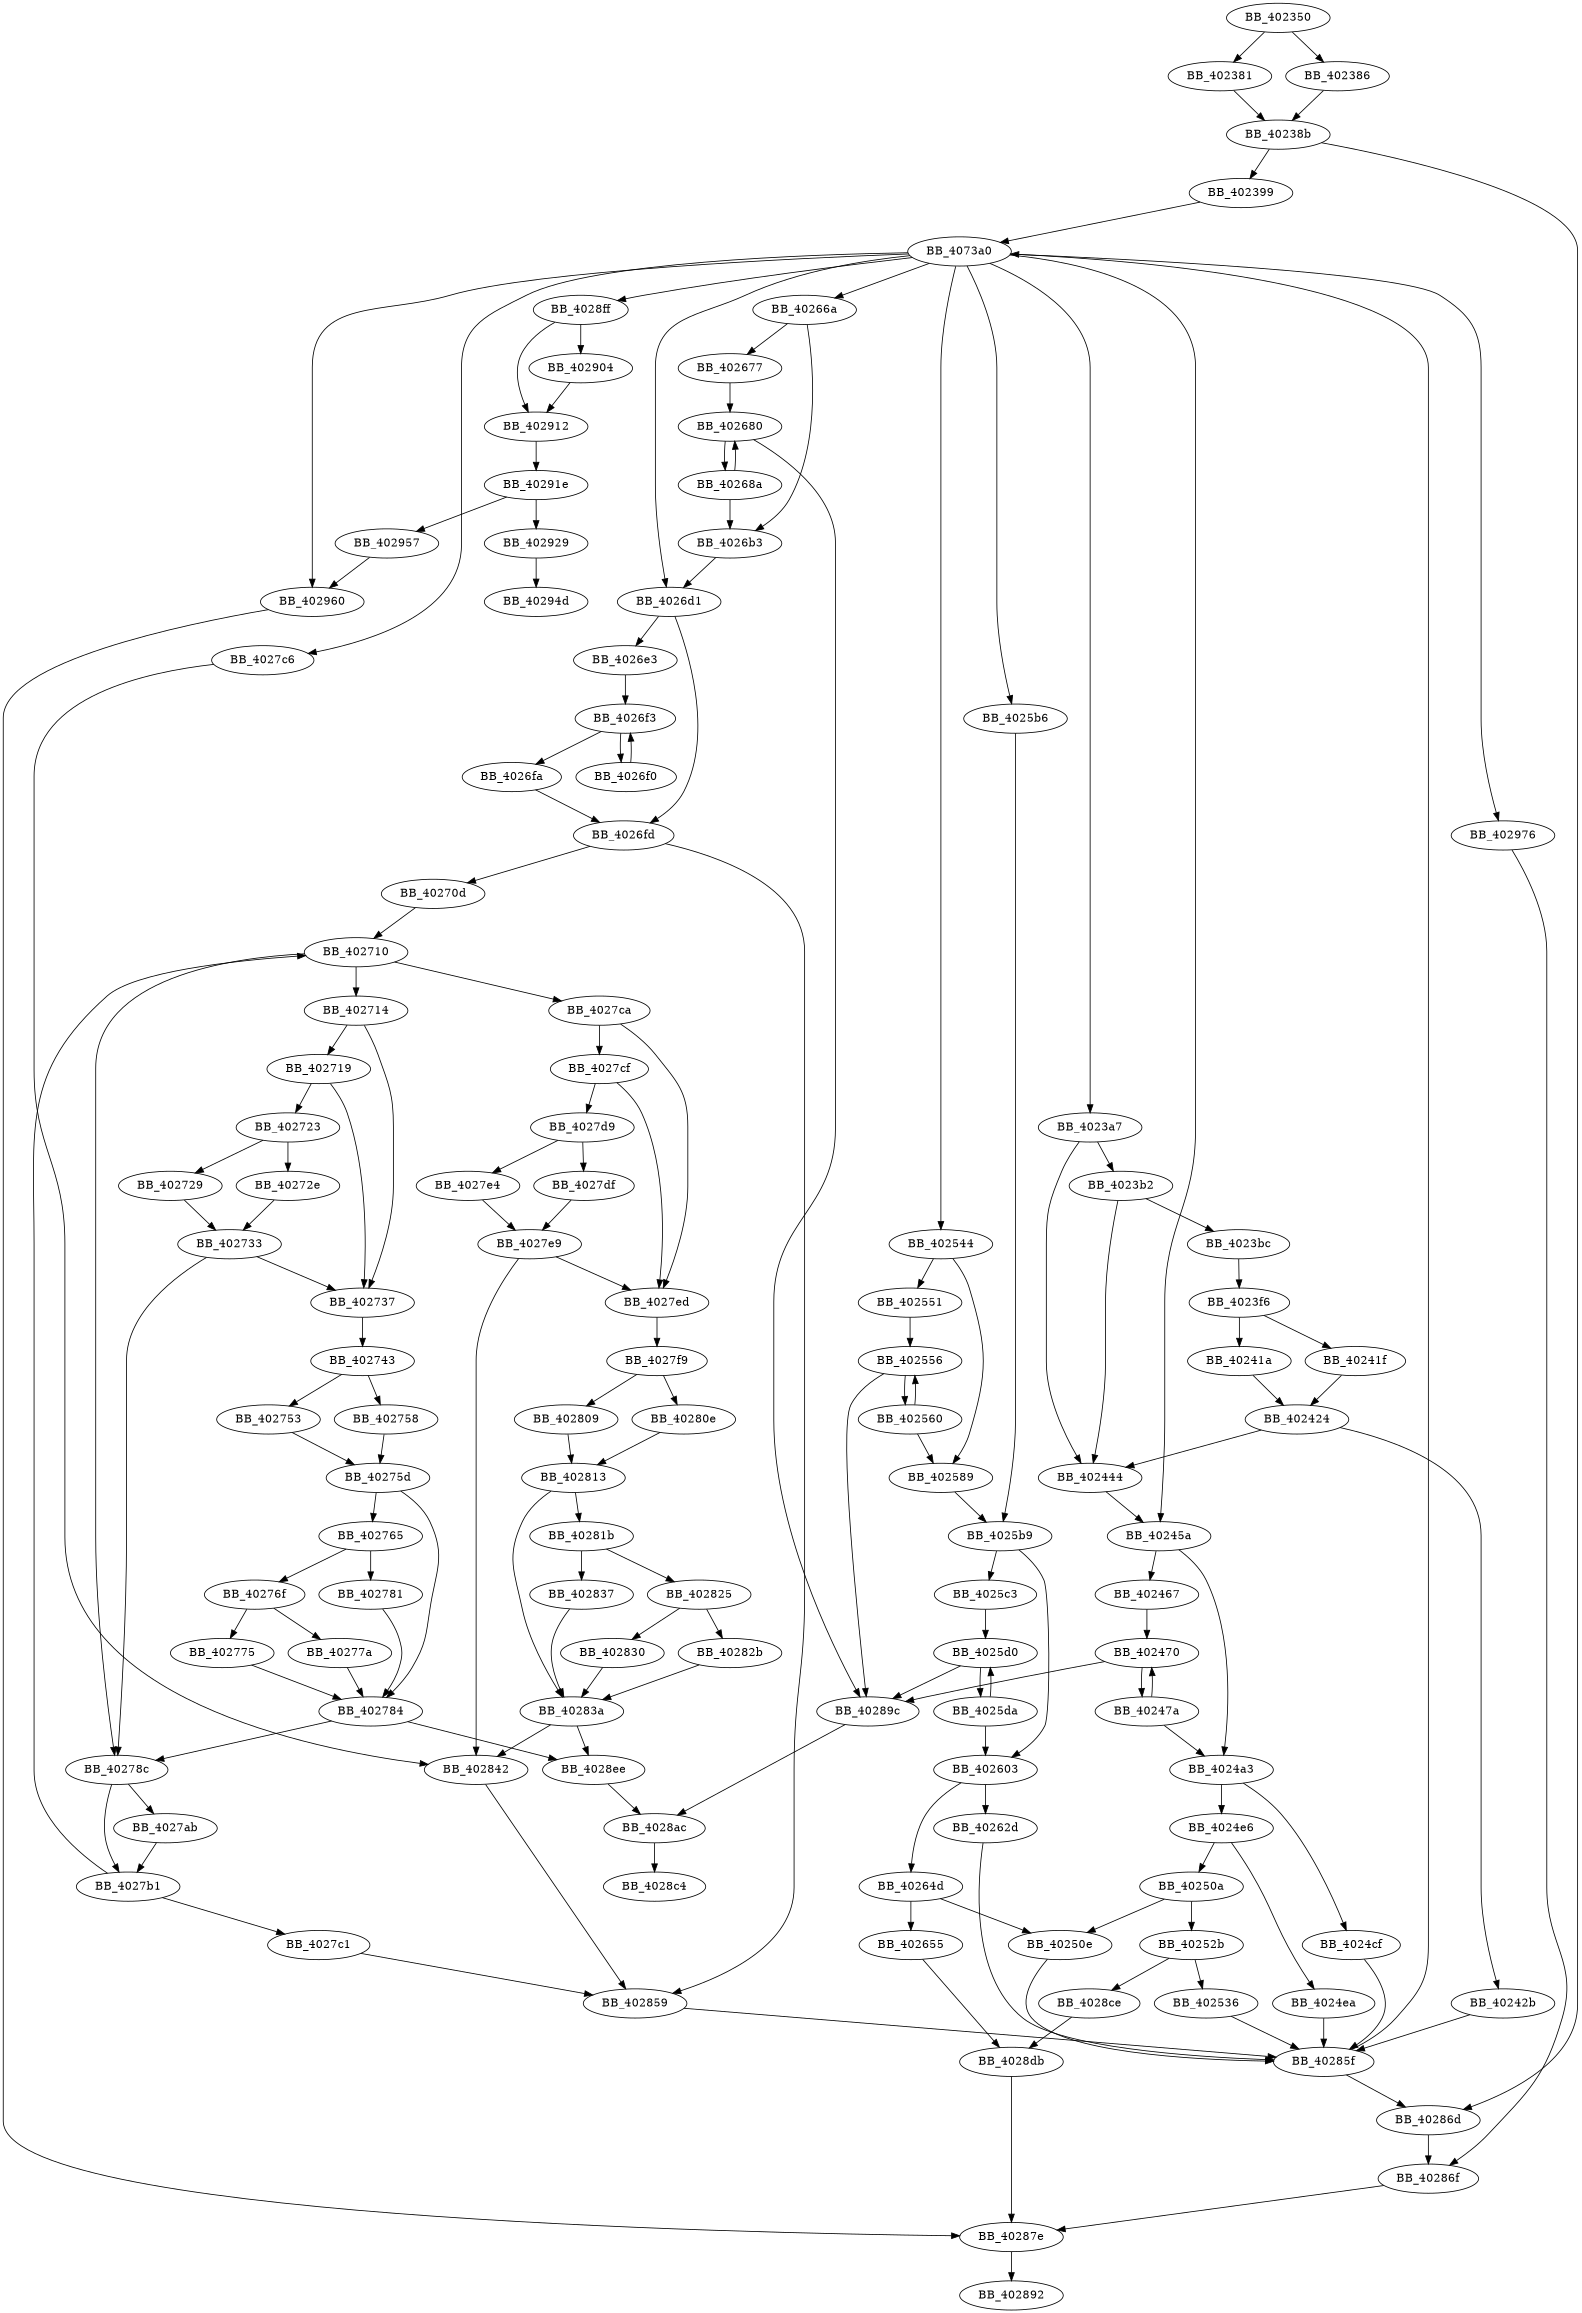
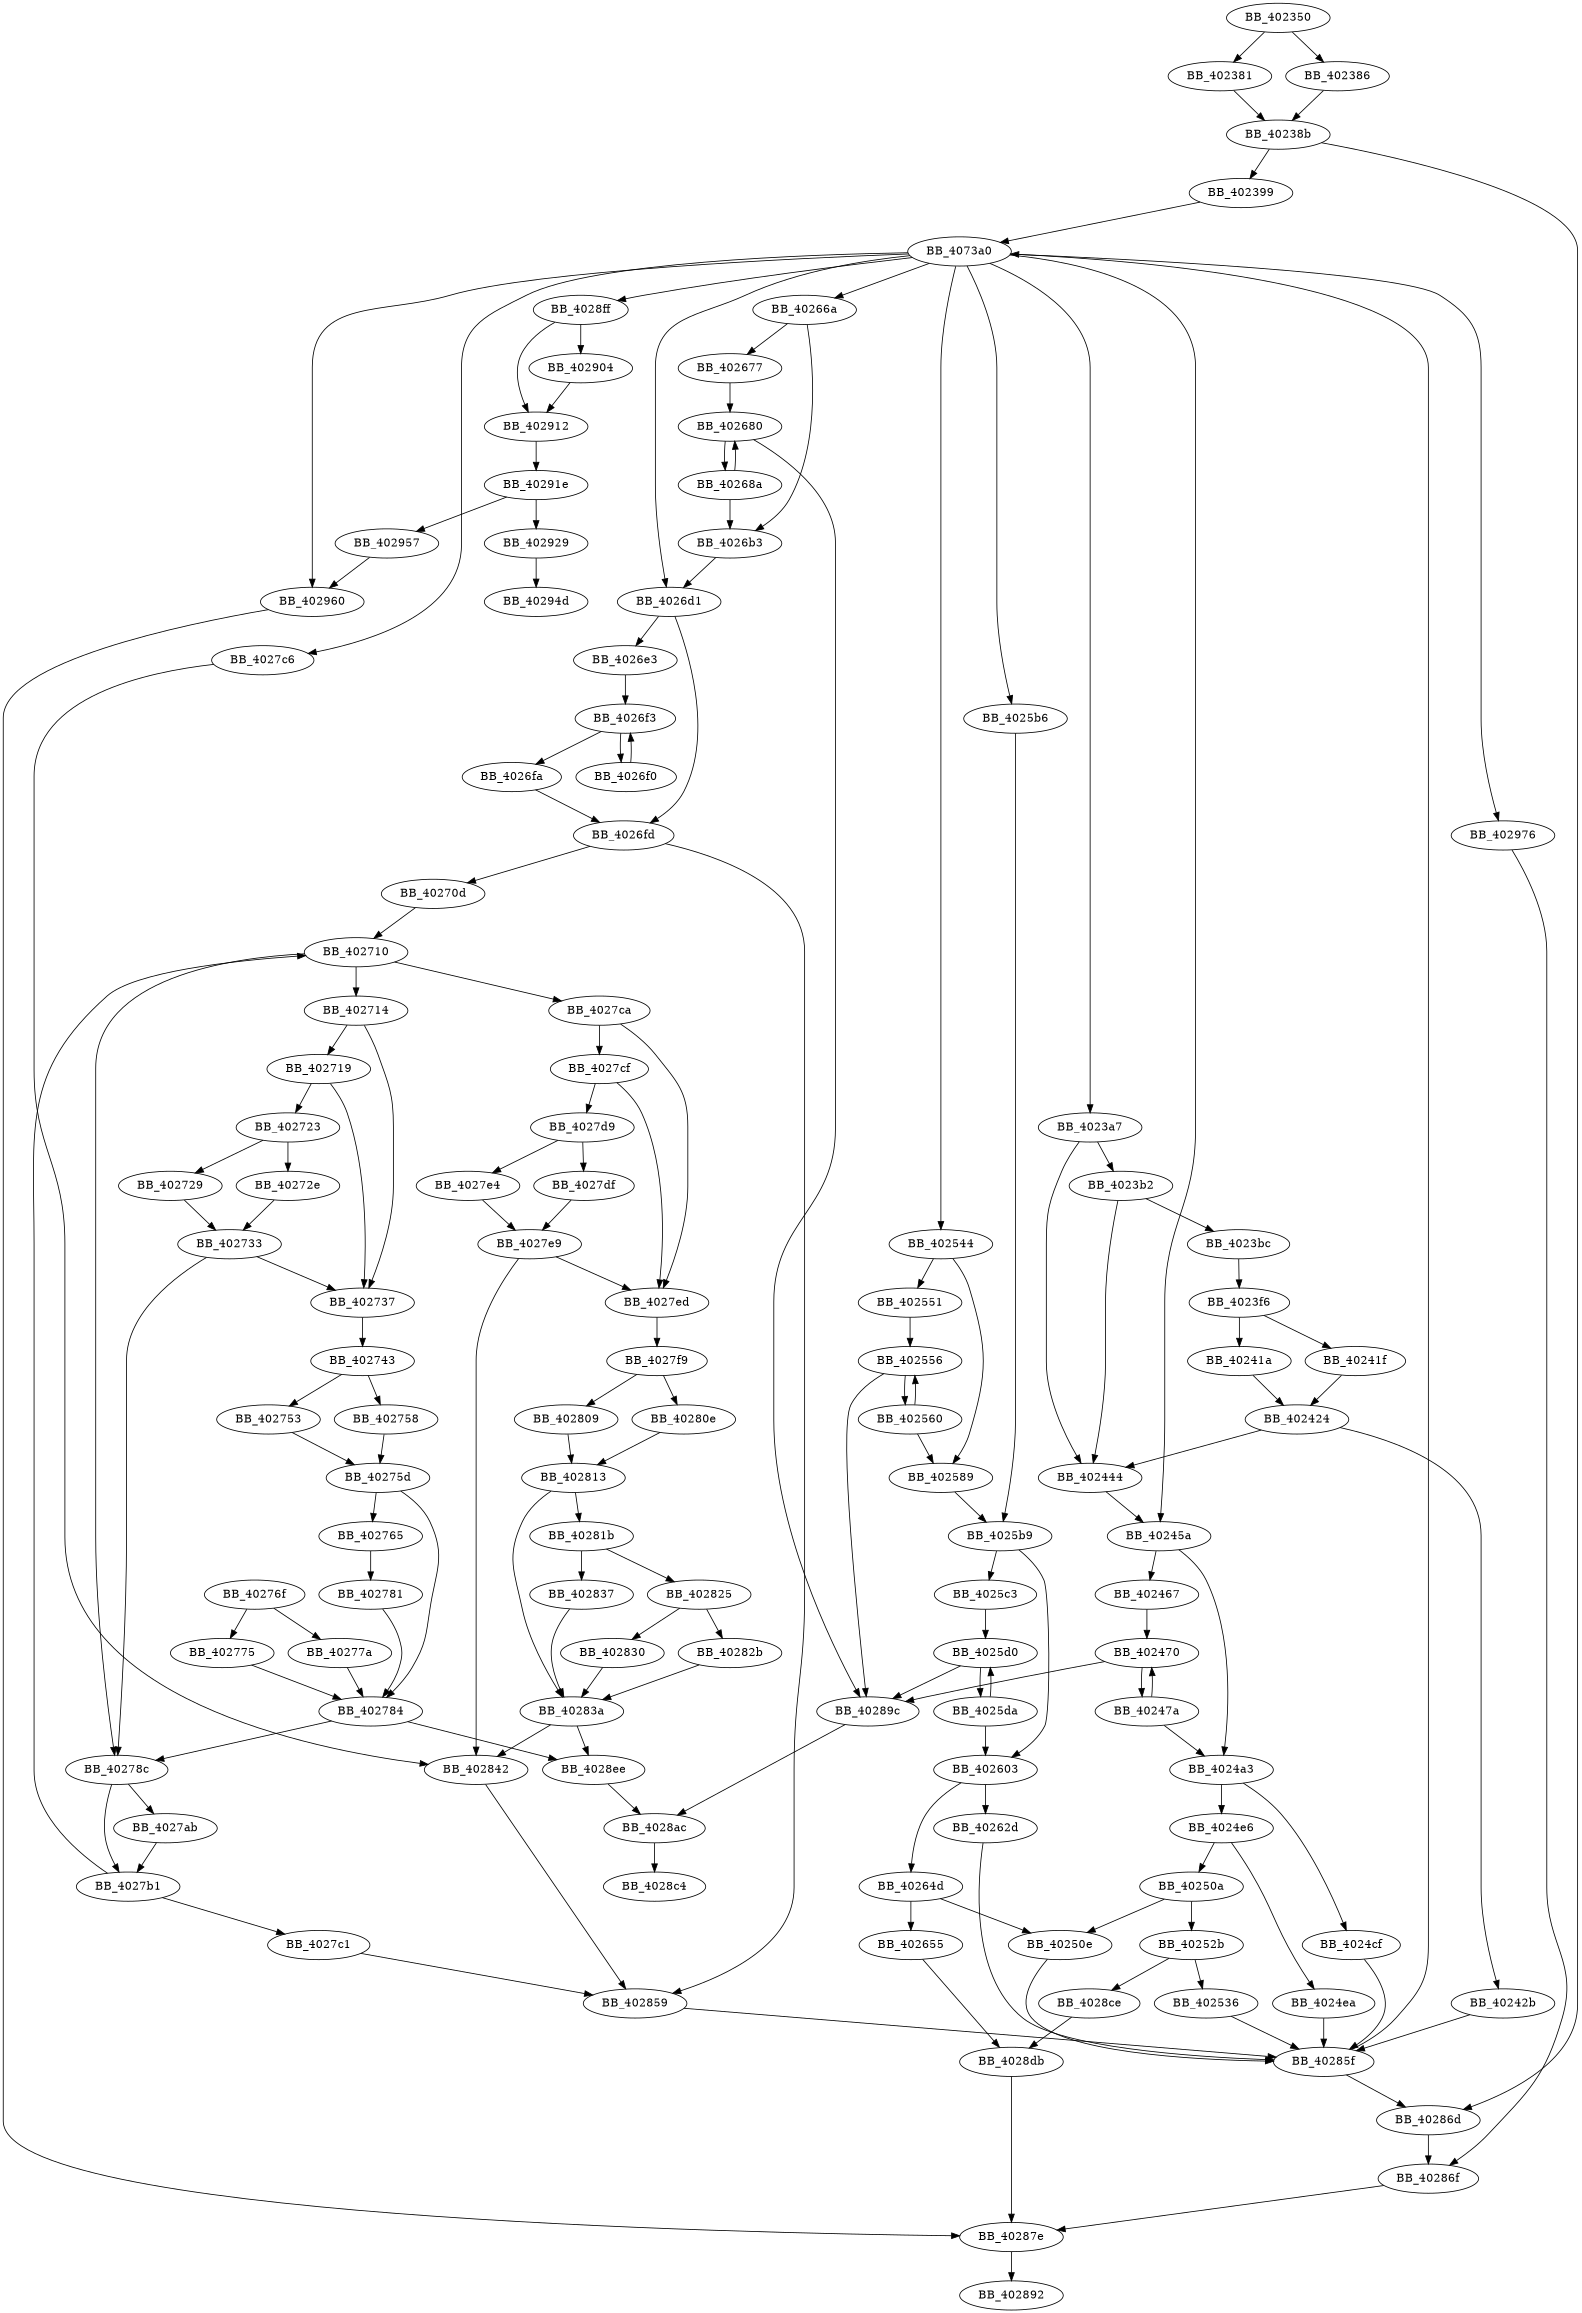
edge "BB_402765" -> "BB_40276f": removed
